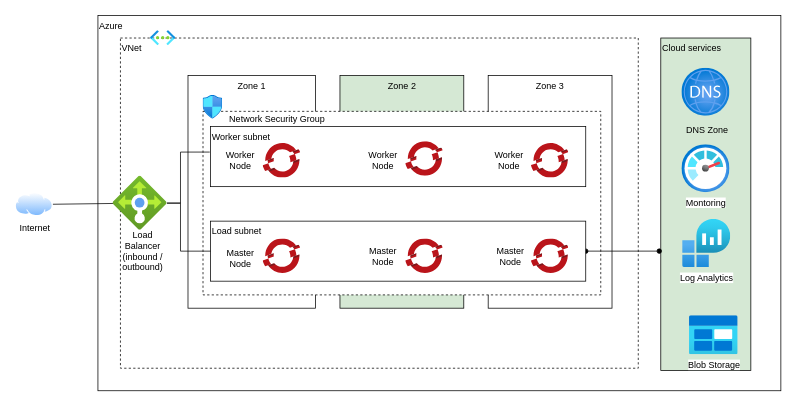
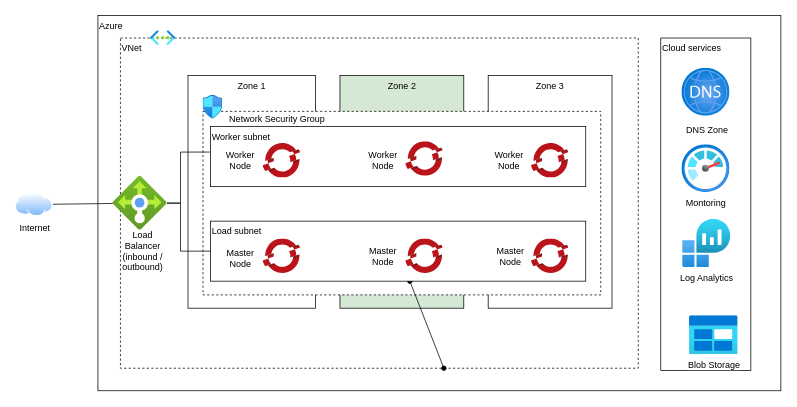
node "Cloud services": fillcolor #d5e8d4 -> #ffffff
edge "Cloud services" -- "Load subnet": now "VNet" -- "Load subnet"
